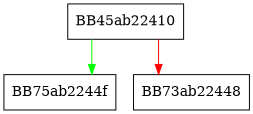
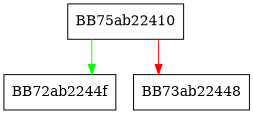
node "BB45ab22410": label "BB45ab22410" -> "BB75ab22410"
node "BB75ab2244f": label "BB75ab2244f" -> "BB72ab2244f"
